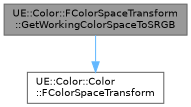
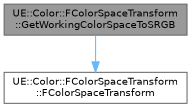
node "UE::Color::Color ::FColorSpaceTransform": label "UE::Color::Color ::FColorSpaceTransform" -> "UE::Color::FColorSpaceTransform ::FColorSpaceTransform"
